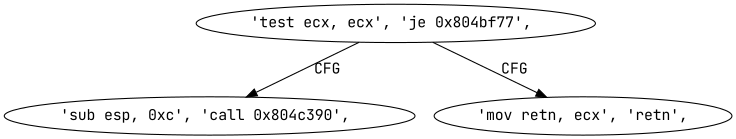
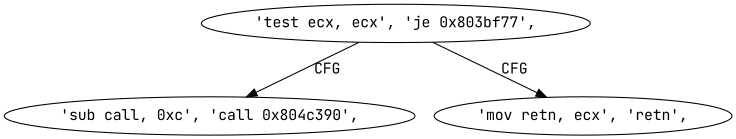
node "'test ecx, ecx', 'je 0x804bf77',": label "'test ecx, ecx', 'je 0x804bf77'," -> "'test ecx, ecx', 'je 0x803bf77',"
node "'sub esp, 0xc', 'call 0x804c390',": label "'sub esp, 0xc', 'call 0x804c390'," -> "'sub call, 0xc', 'call 0x804c390',"
